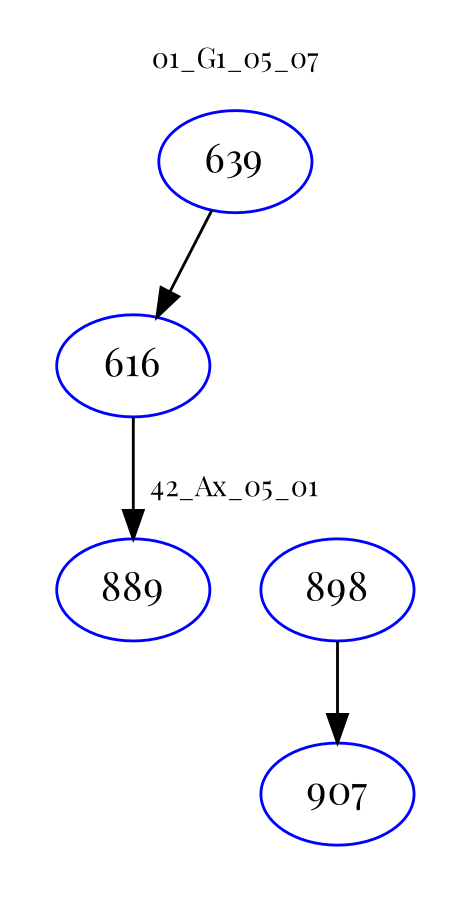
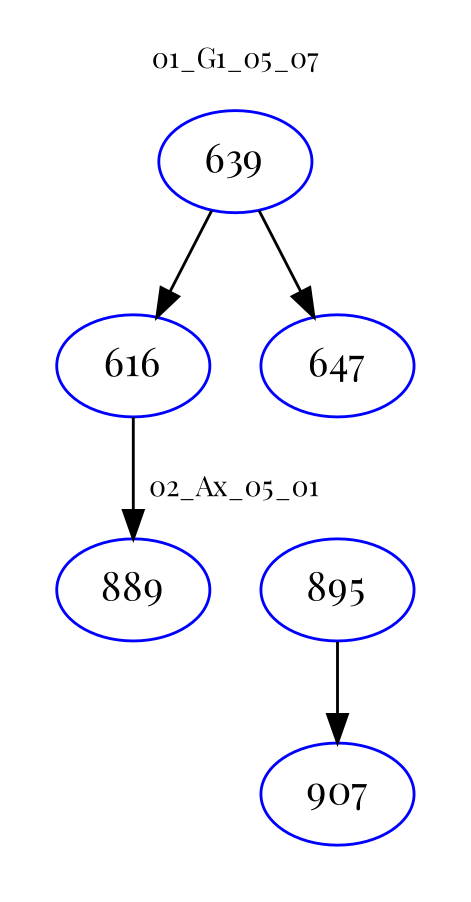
node "647": added
cluster "42_Ax_05_01": label "42_Ax_05_01" -> "02_Ax_05_01"
node "898": label "898" -> "895"
